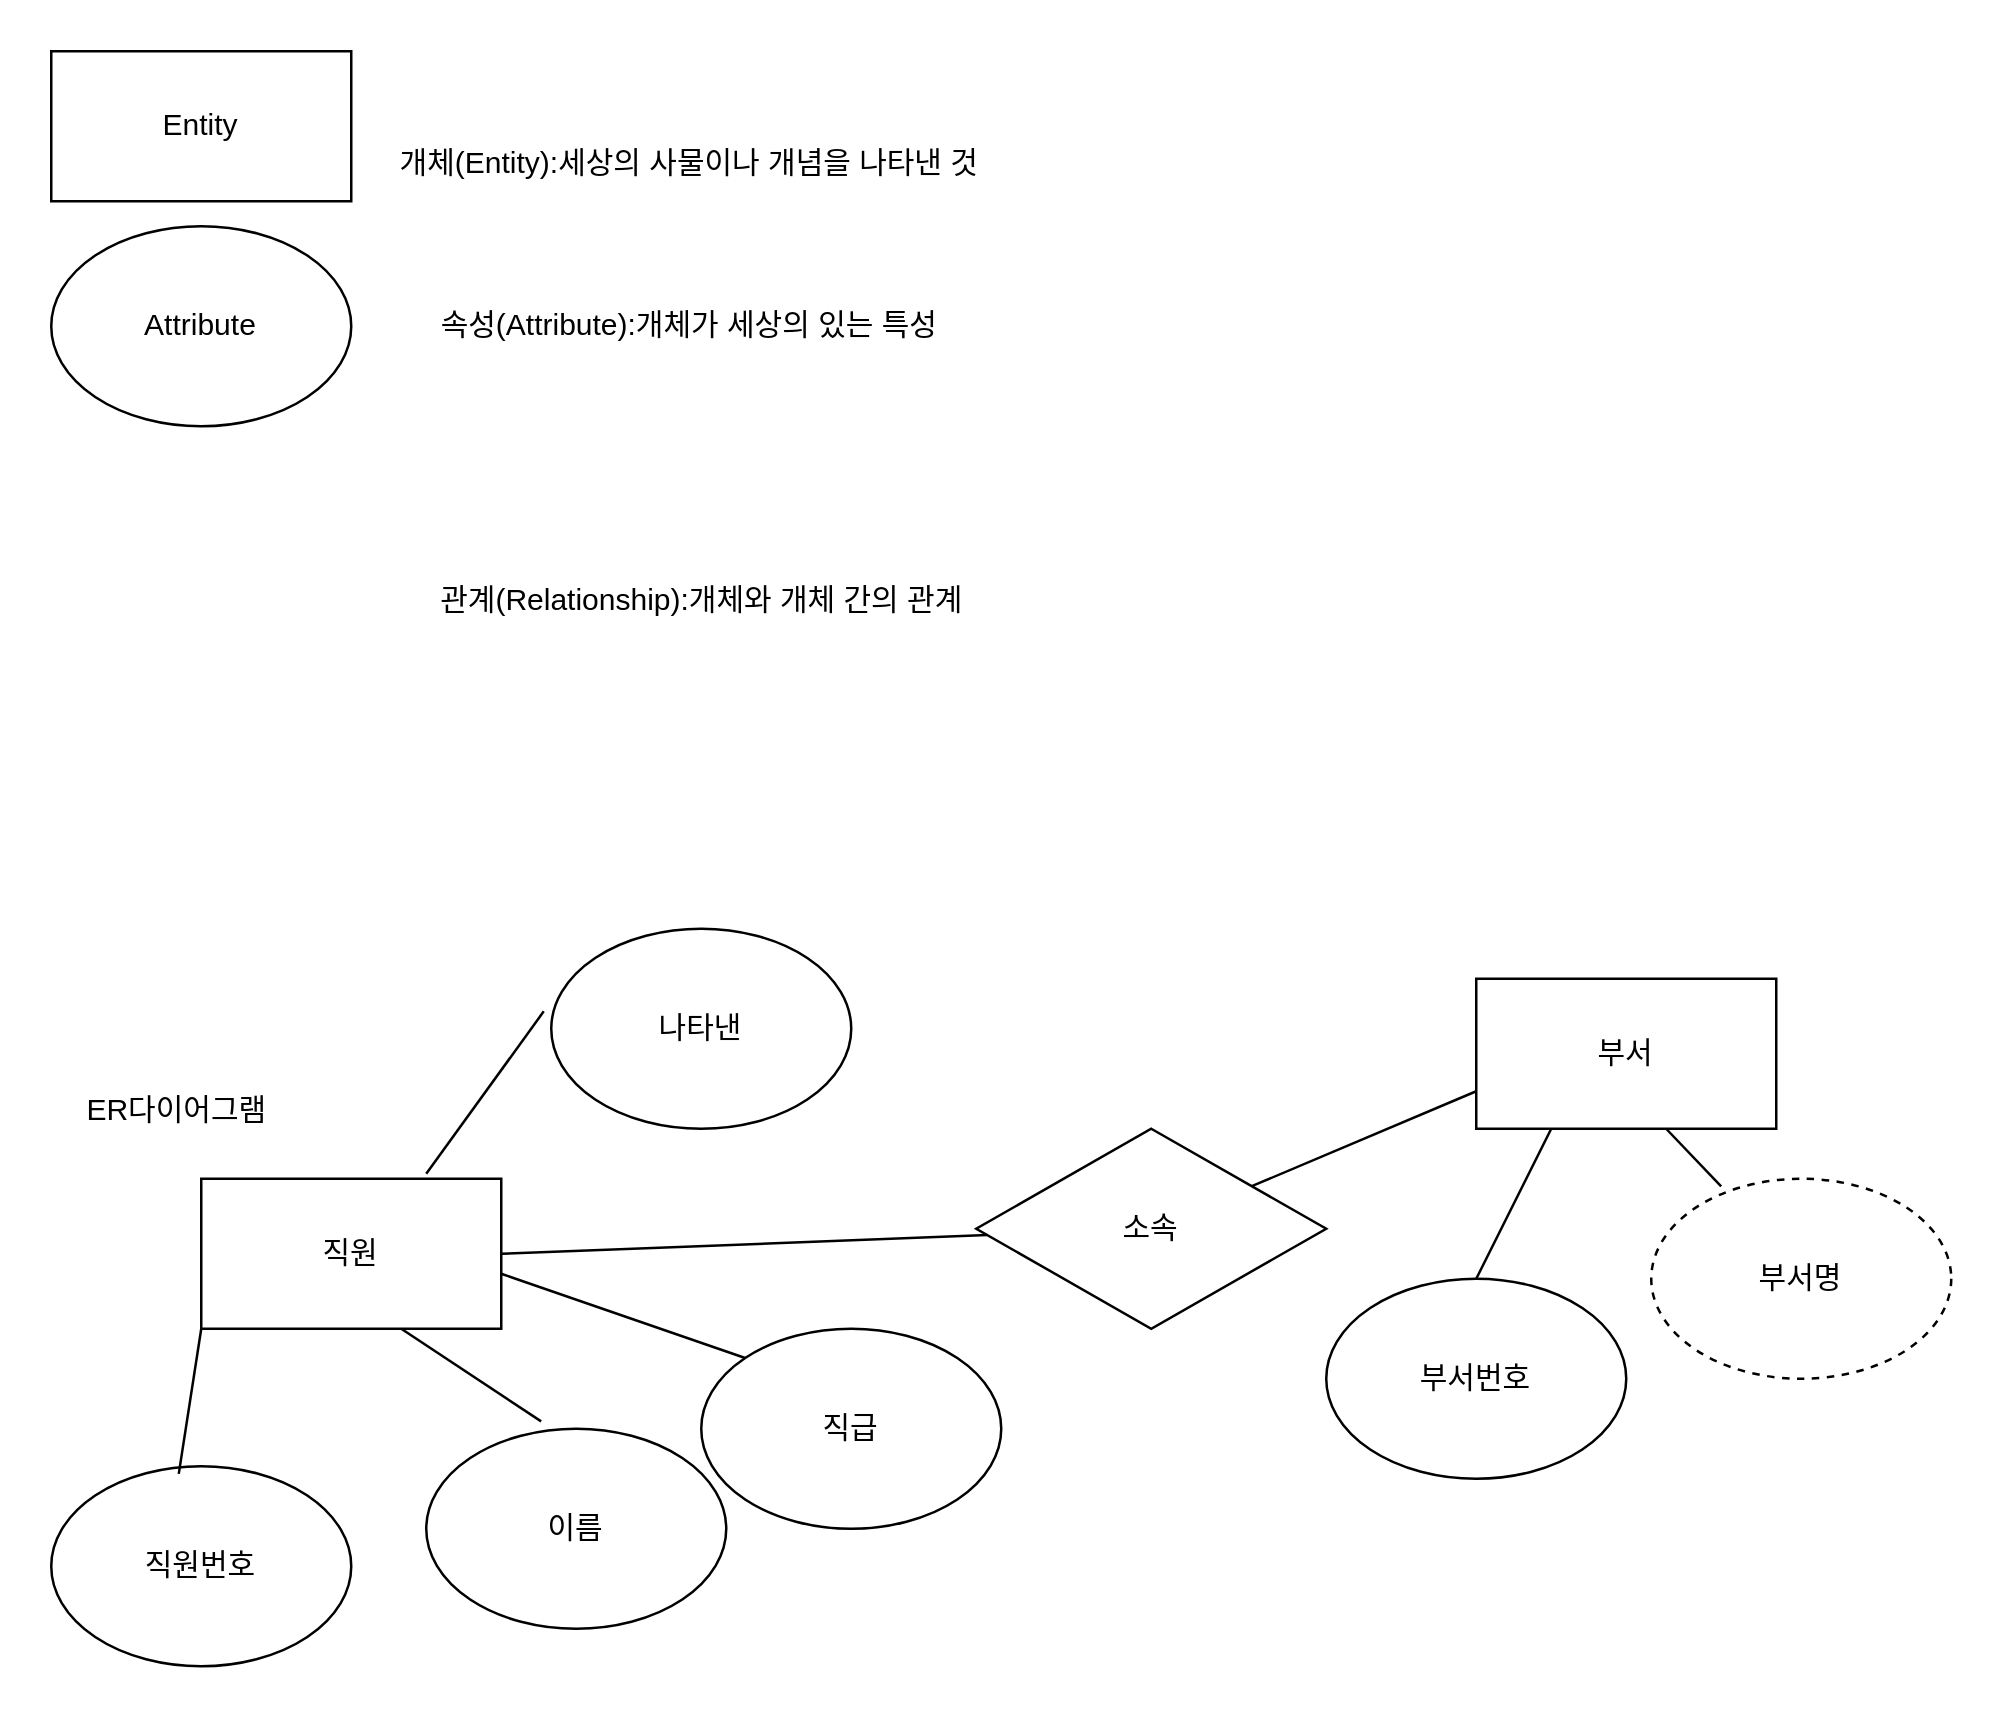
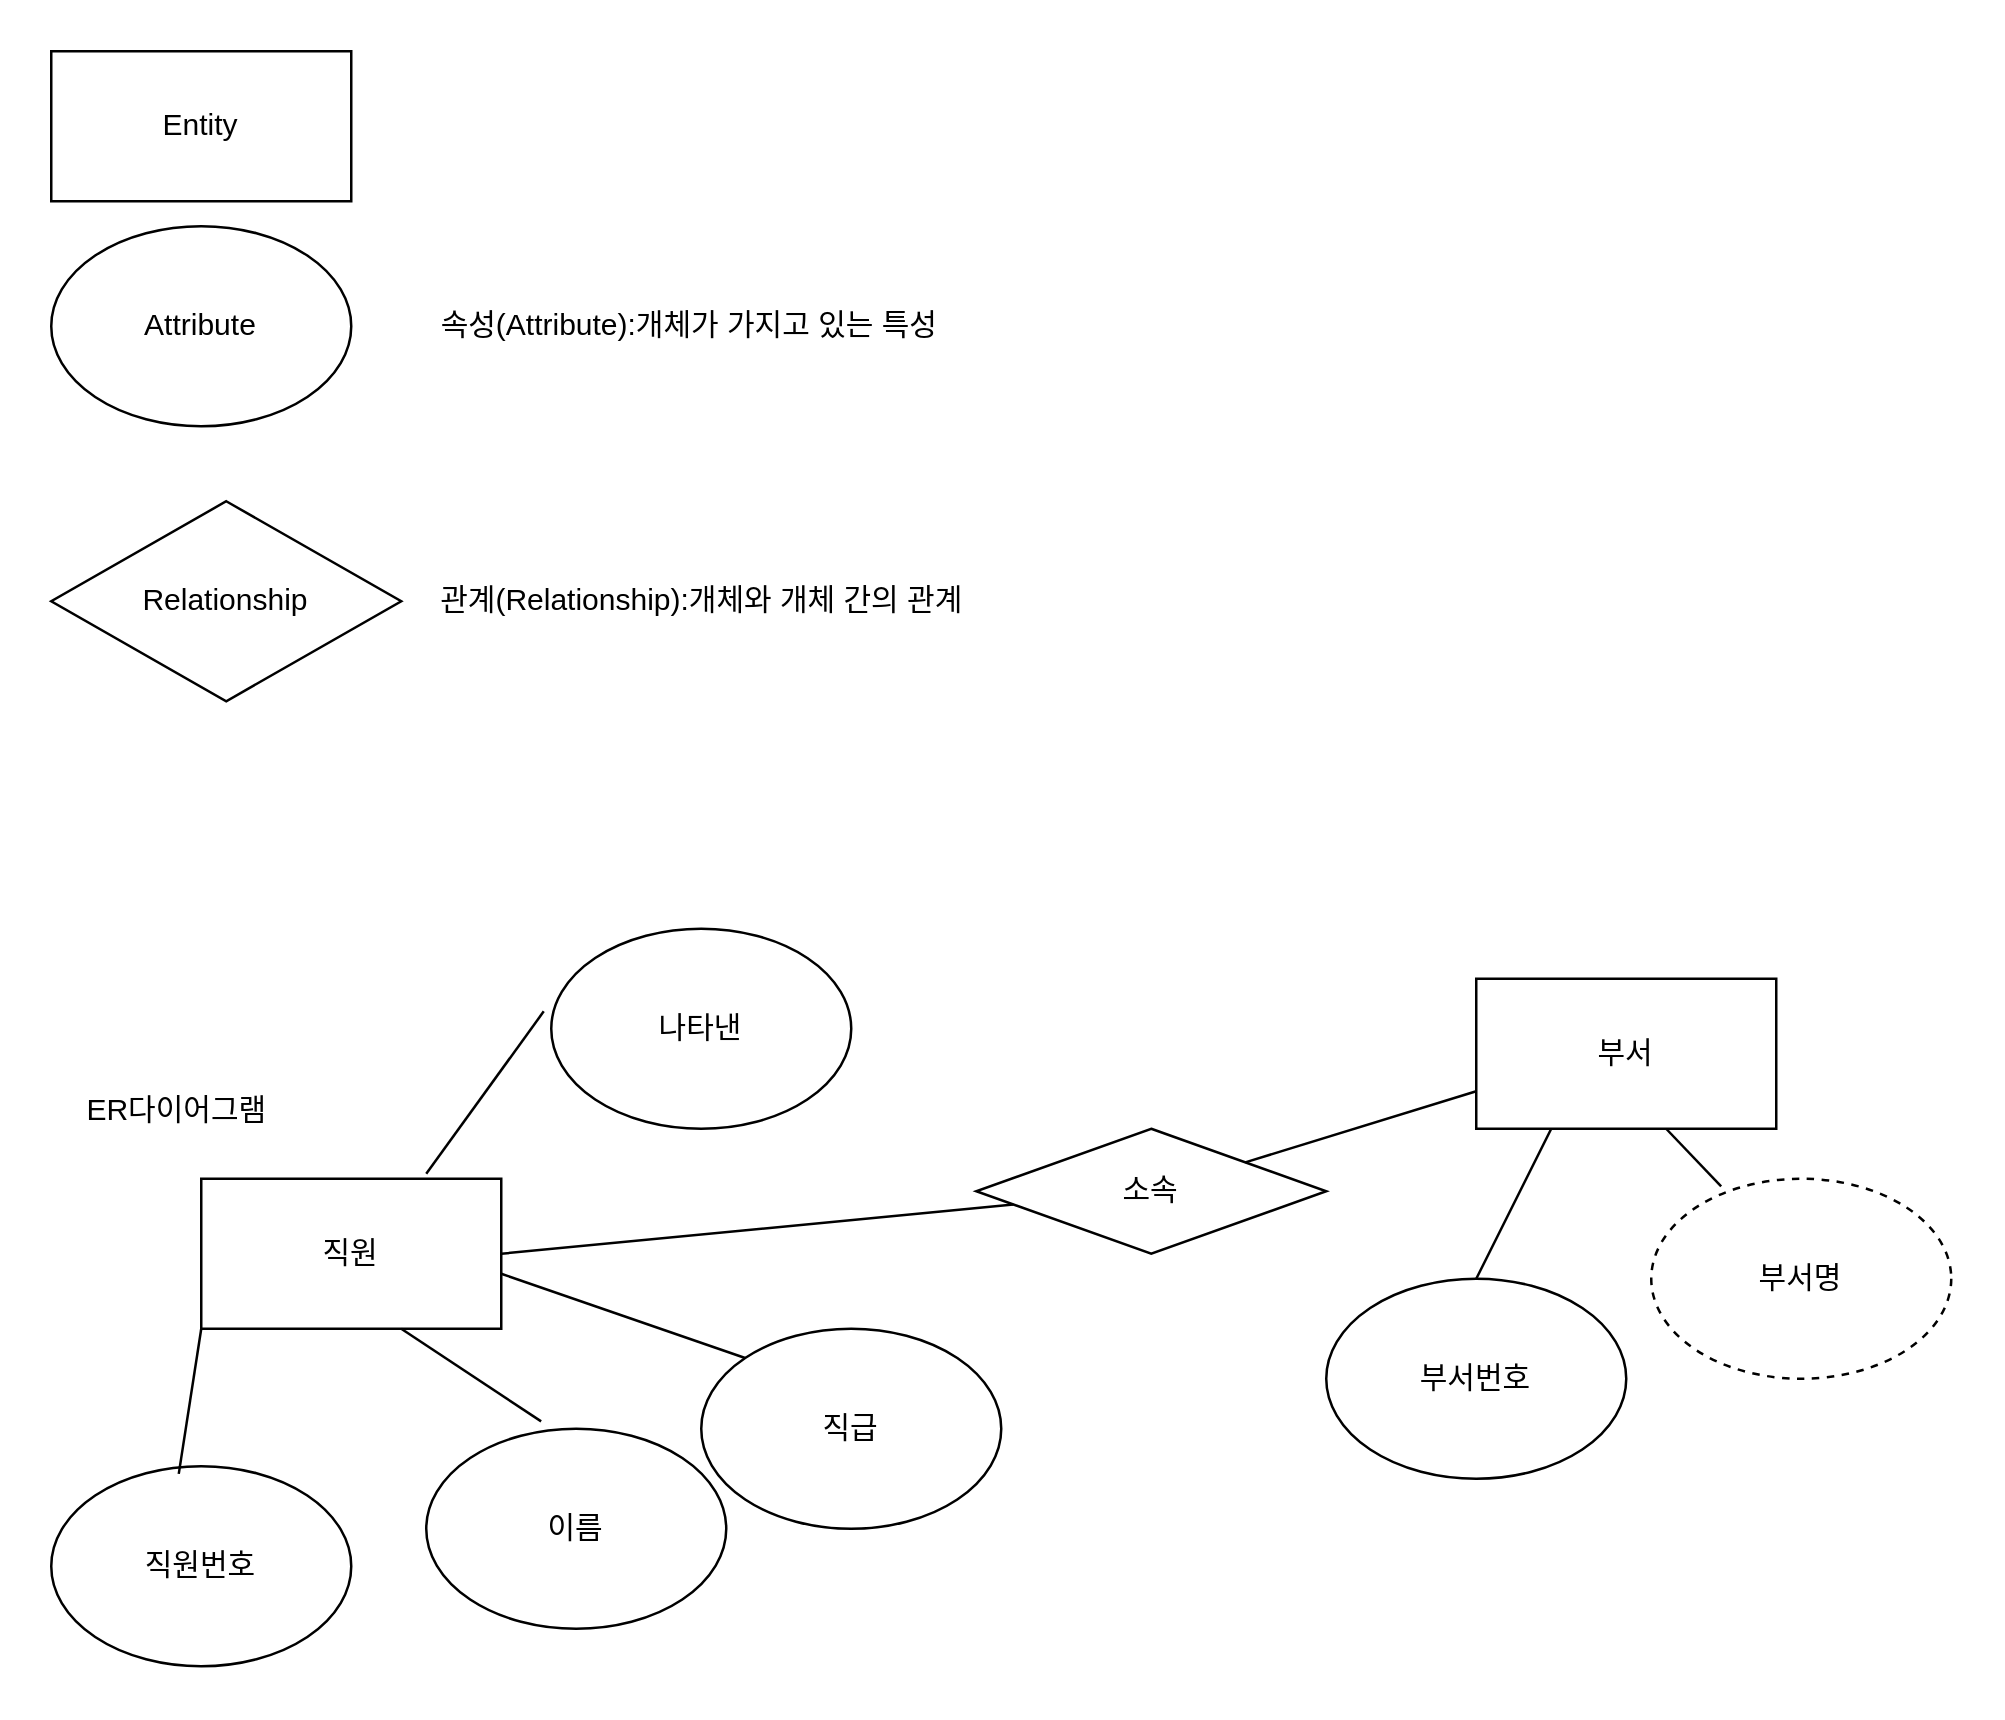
node "개체(Entity):세상의 사물이나 개념을 나타낸 것": removed
node "속성(Attribute):개체가 세상의 있는 특성": label "속성(Attribute):개체가 세상의 있는 특성" -> "속성(Attribute):개체가 가지고 있는 특성"
node "Relationship": added
node "소속": size 350x200 -> 350x125
